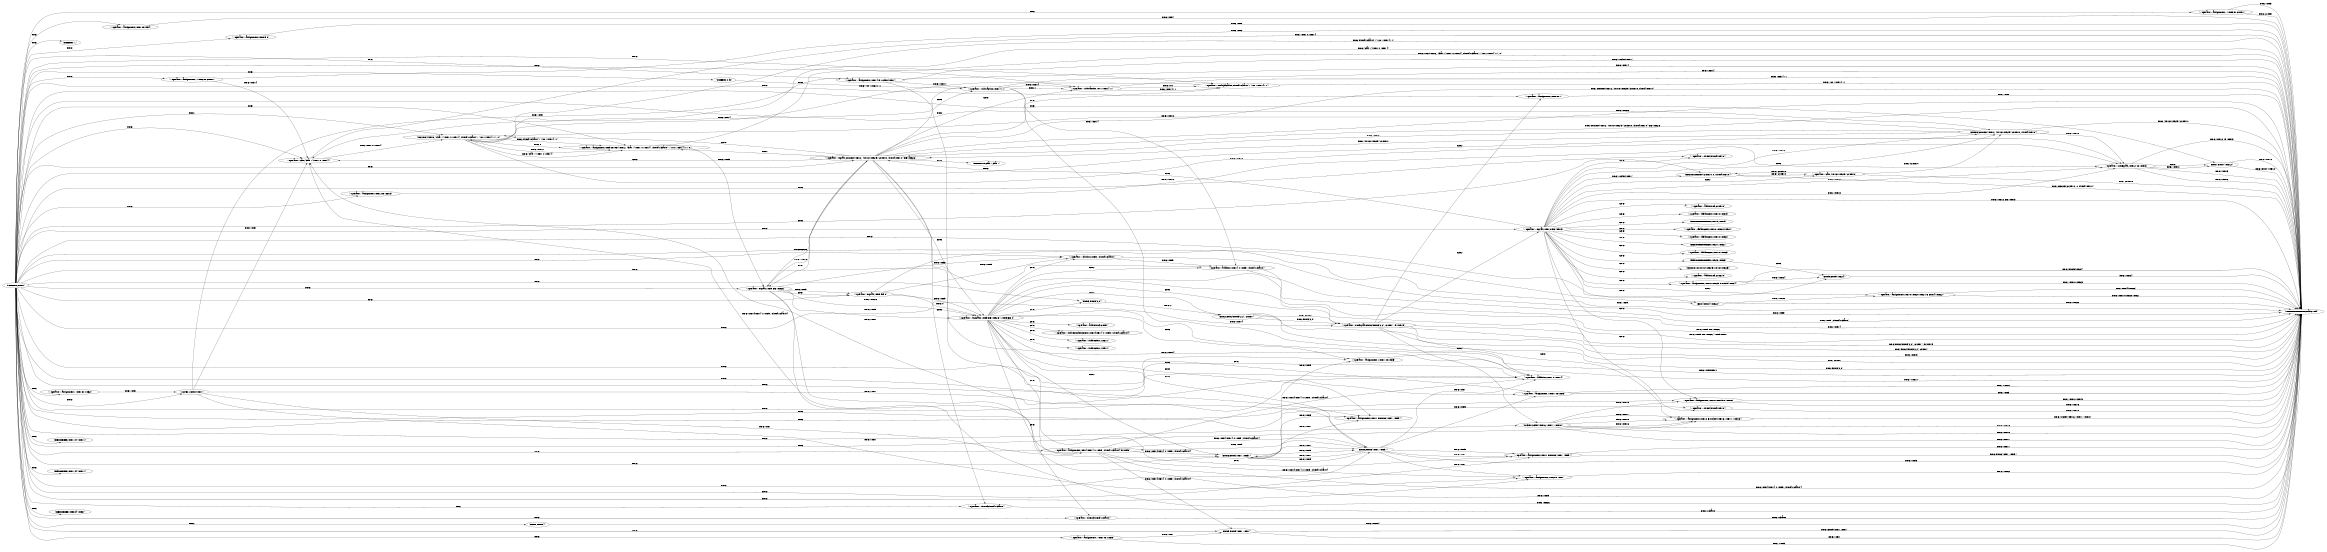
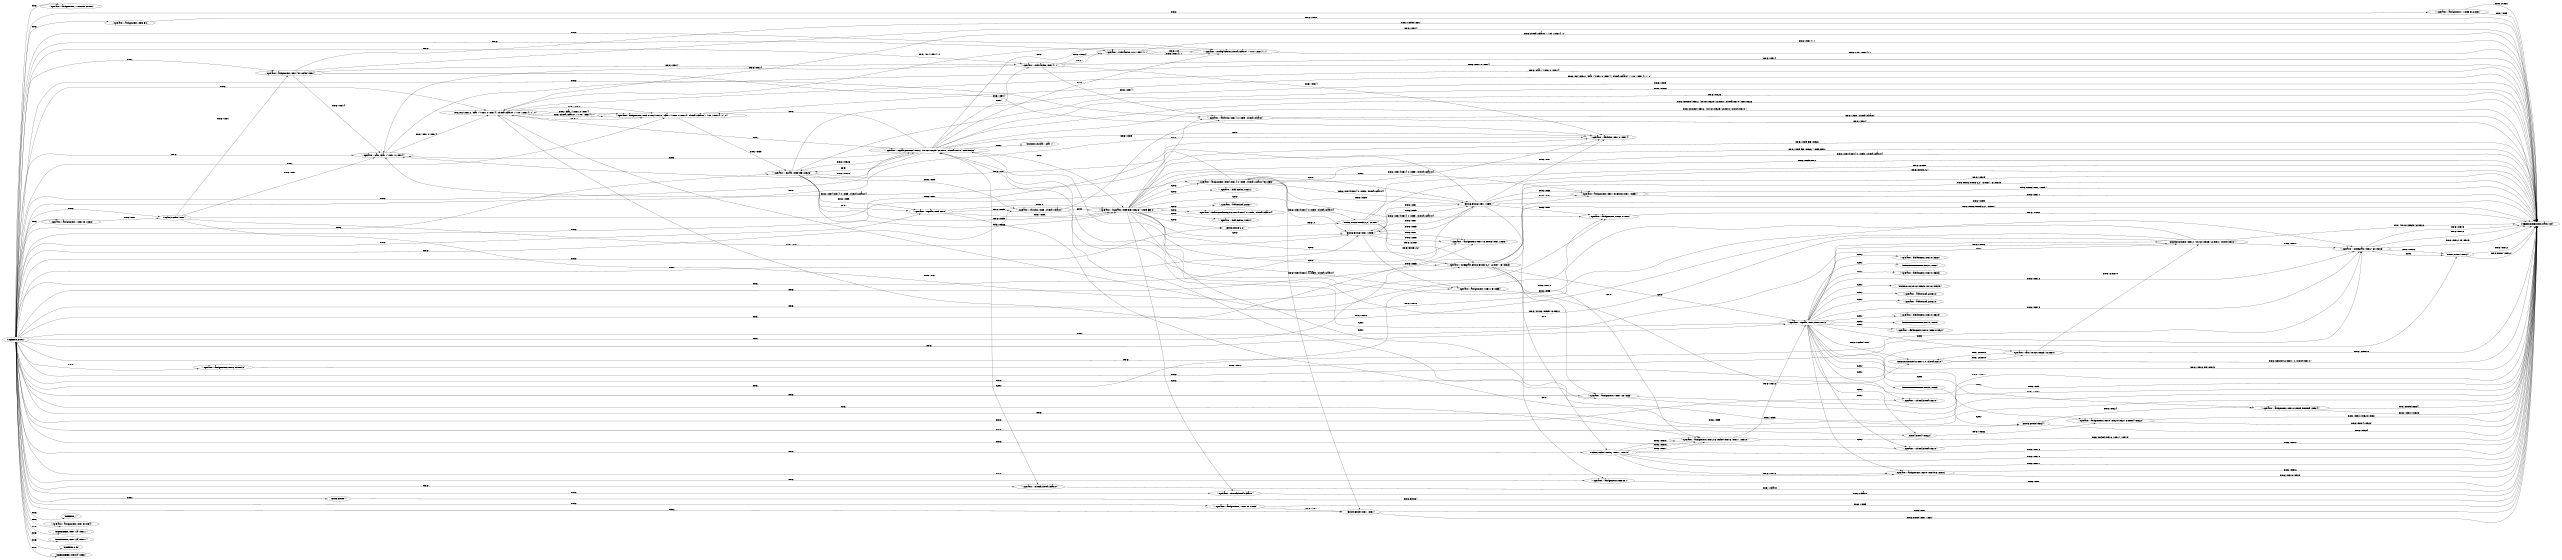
edge "(<operator>.assignment,VAR1 = VAR4)" -> "(METHOD_RETURN,static void)": removed, label "DDG: VAR4"
edge "(<operator>.assignment,* *VAR2 = &VAR1)" -> "(METHOD_RETURN,static void)": removed, label "DDG: VAR2"
edge "(LITERAL,0,do)" -> "(<operator>.subtraction,VAR14 - 1)": now "(METHOD,FUN1)" -> "(<operator>.subtraction,VAR14 - 1)"
edge "(<operator>.assignment,* *VAR2 = &VAR1)" -> "(<operator>.cast,(char *)(VAR1 + VAR14))": now "(<operator>.assignment,VAR14 = wcslen(VAR1))" -> "(<operator>.cast,(char *)(VAR1 + VAR14))"
edge "(<operator>.logicalOr,VAR9 == VAR26 || VAR9 == 0)" -> "(<operator>.division,VAR9 / sizeof(wchar_t))": reversed
edge "(<operator>.assignment,VAR10.VAR23 = FUN5(VAR24))" -> "(FUN5,FUN5(VAR24))": reversed
edge "(FUN4,FUN4(VAR22))" -> "(METHOD_RETURN,static void)": removed, label "DDG: VAR22"
edge "(<operator>.assignment,VAR12 = socket(VAR16, VAR17, VAR18))" -> "(<operator>.equals,VAR12 == VAR13)": added, label "DDG: VAR12"
